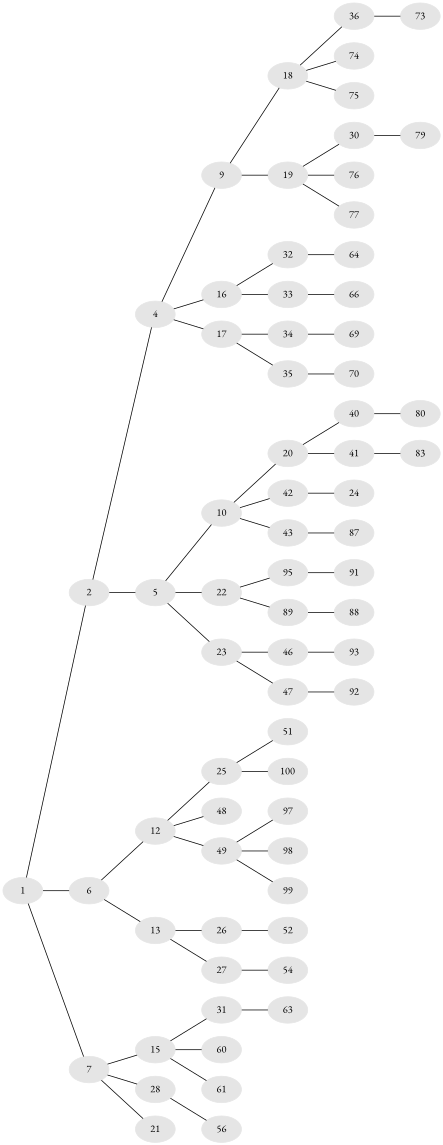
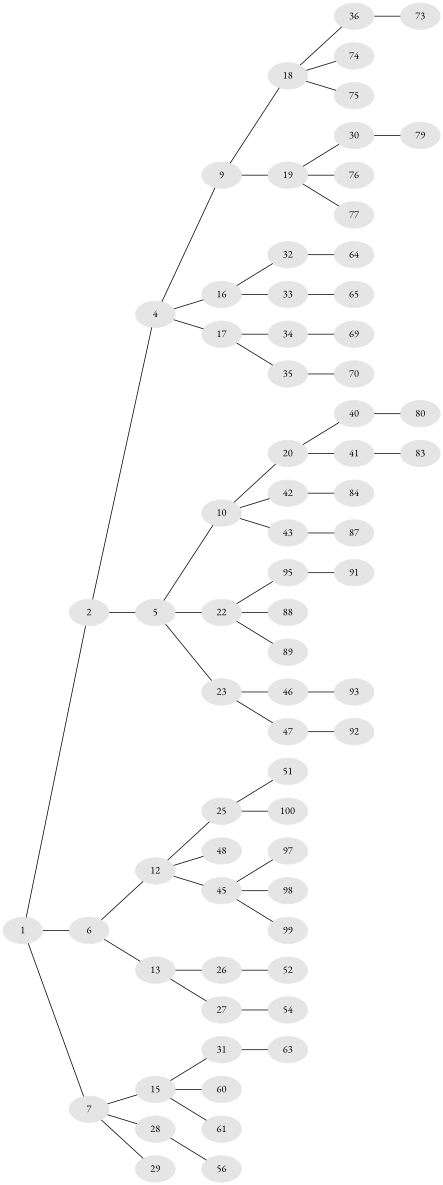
node "66": label "66" -> "65"
node "24": label "24" -> "84"
edge "89" -- "88": now "22" -- "88"
node "49": label "49" -> "45"
node "21": label "21" -> "29"
